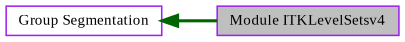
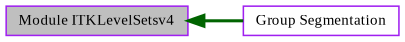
edge "Module ITKLevelSetsv4" -> "Group Segmentation": reversed
